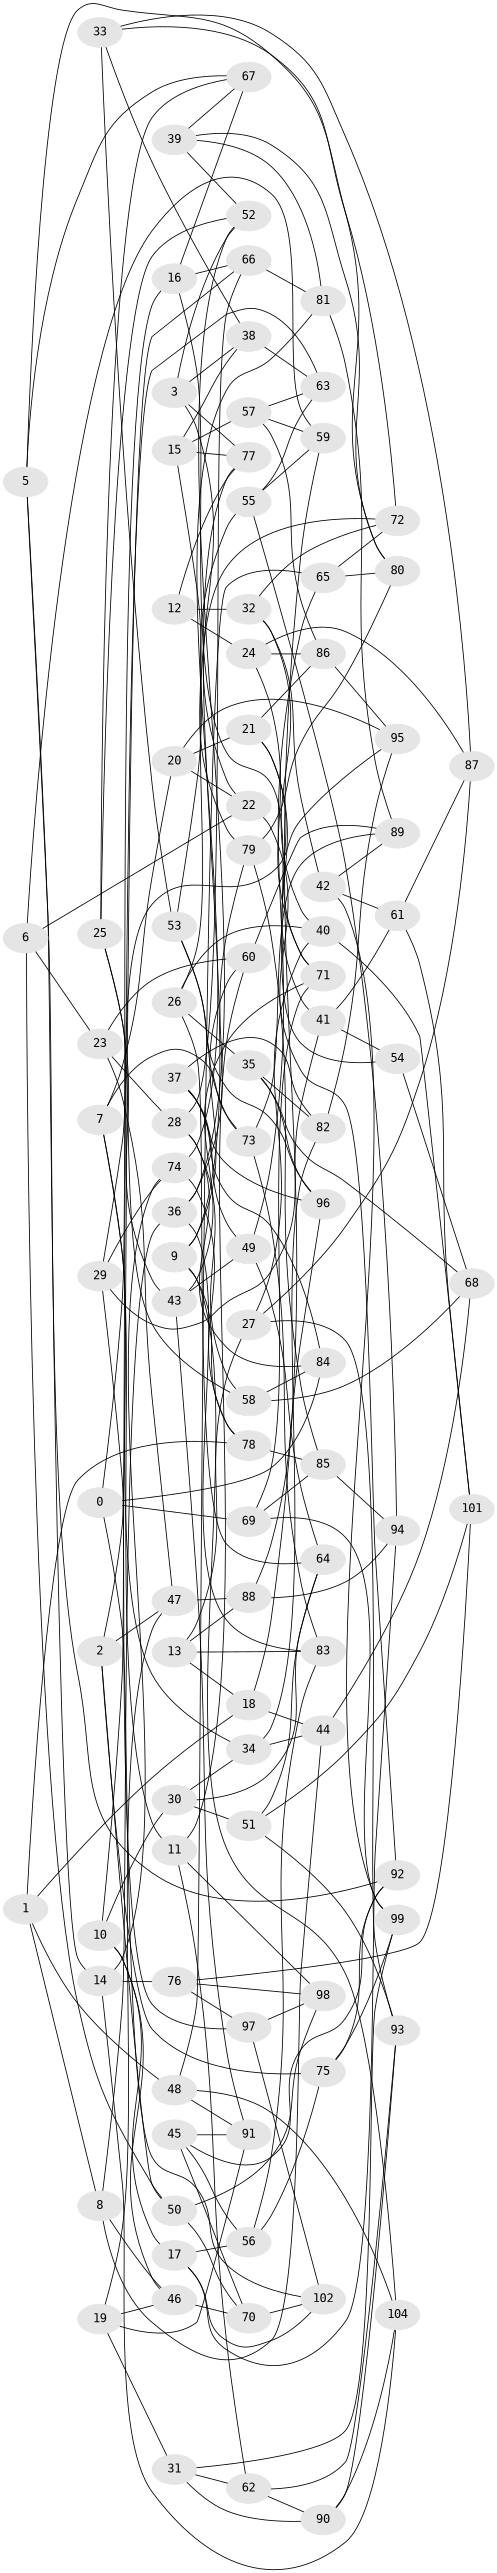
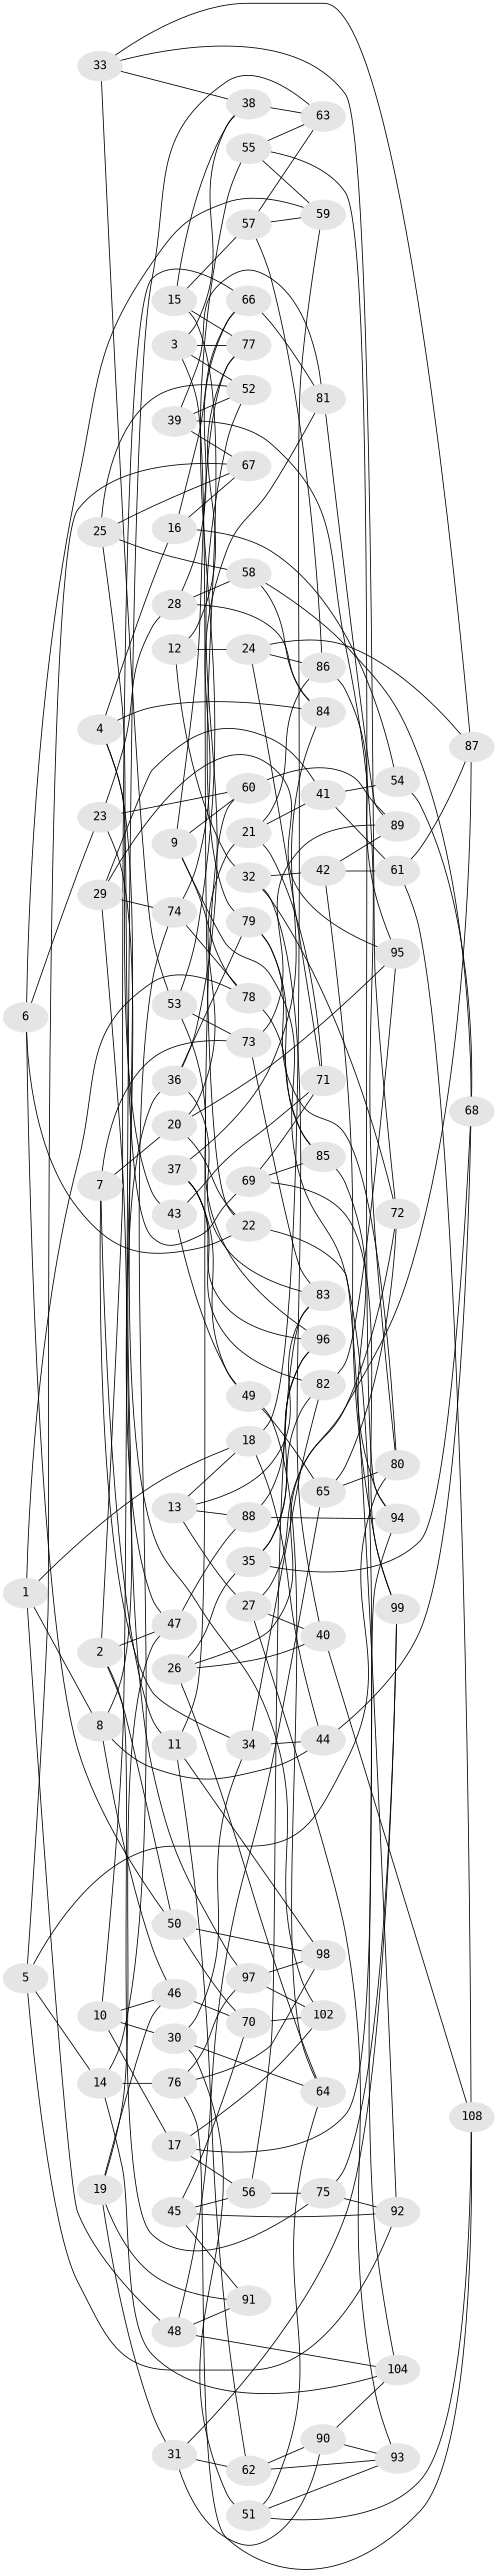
node "0": label "0" -> "4"
node "101": label "101" -> "108"
edge "43" -- "91": removed
